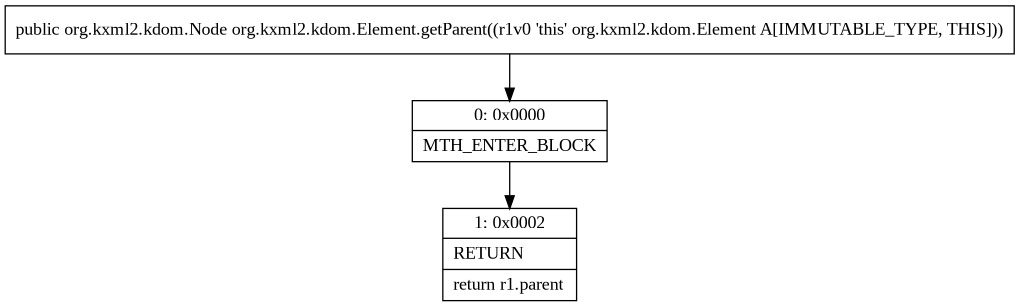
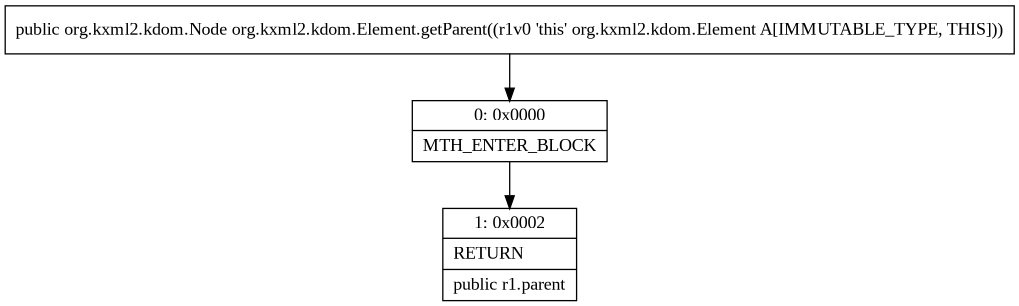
node "1: 0x0002": text "return r1.parent" -> "public r1.parent"
